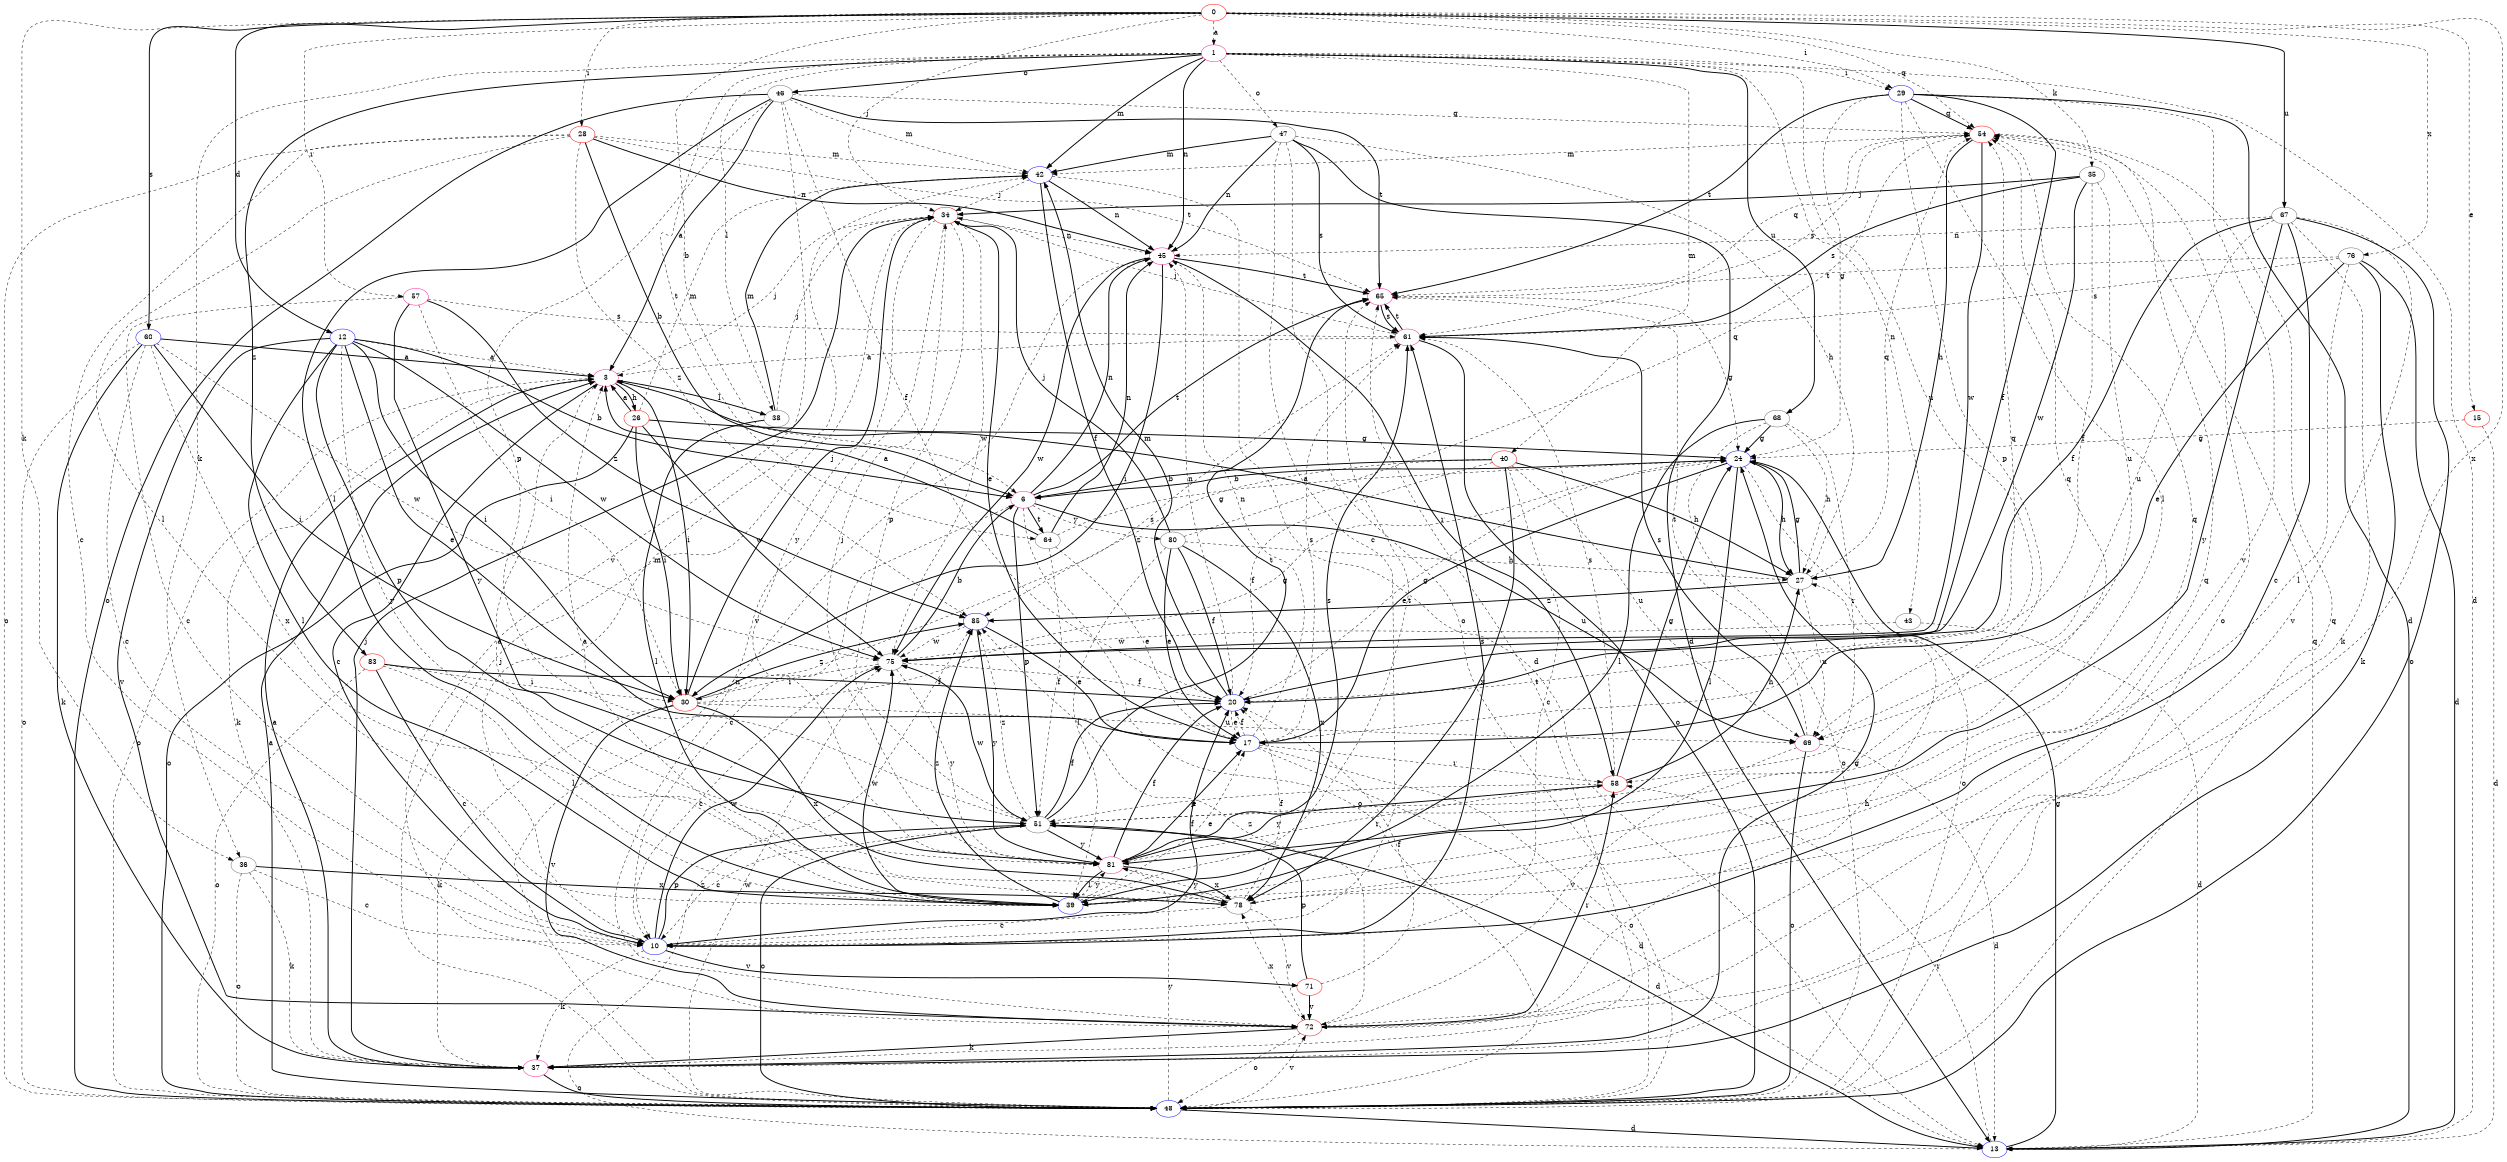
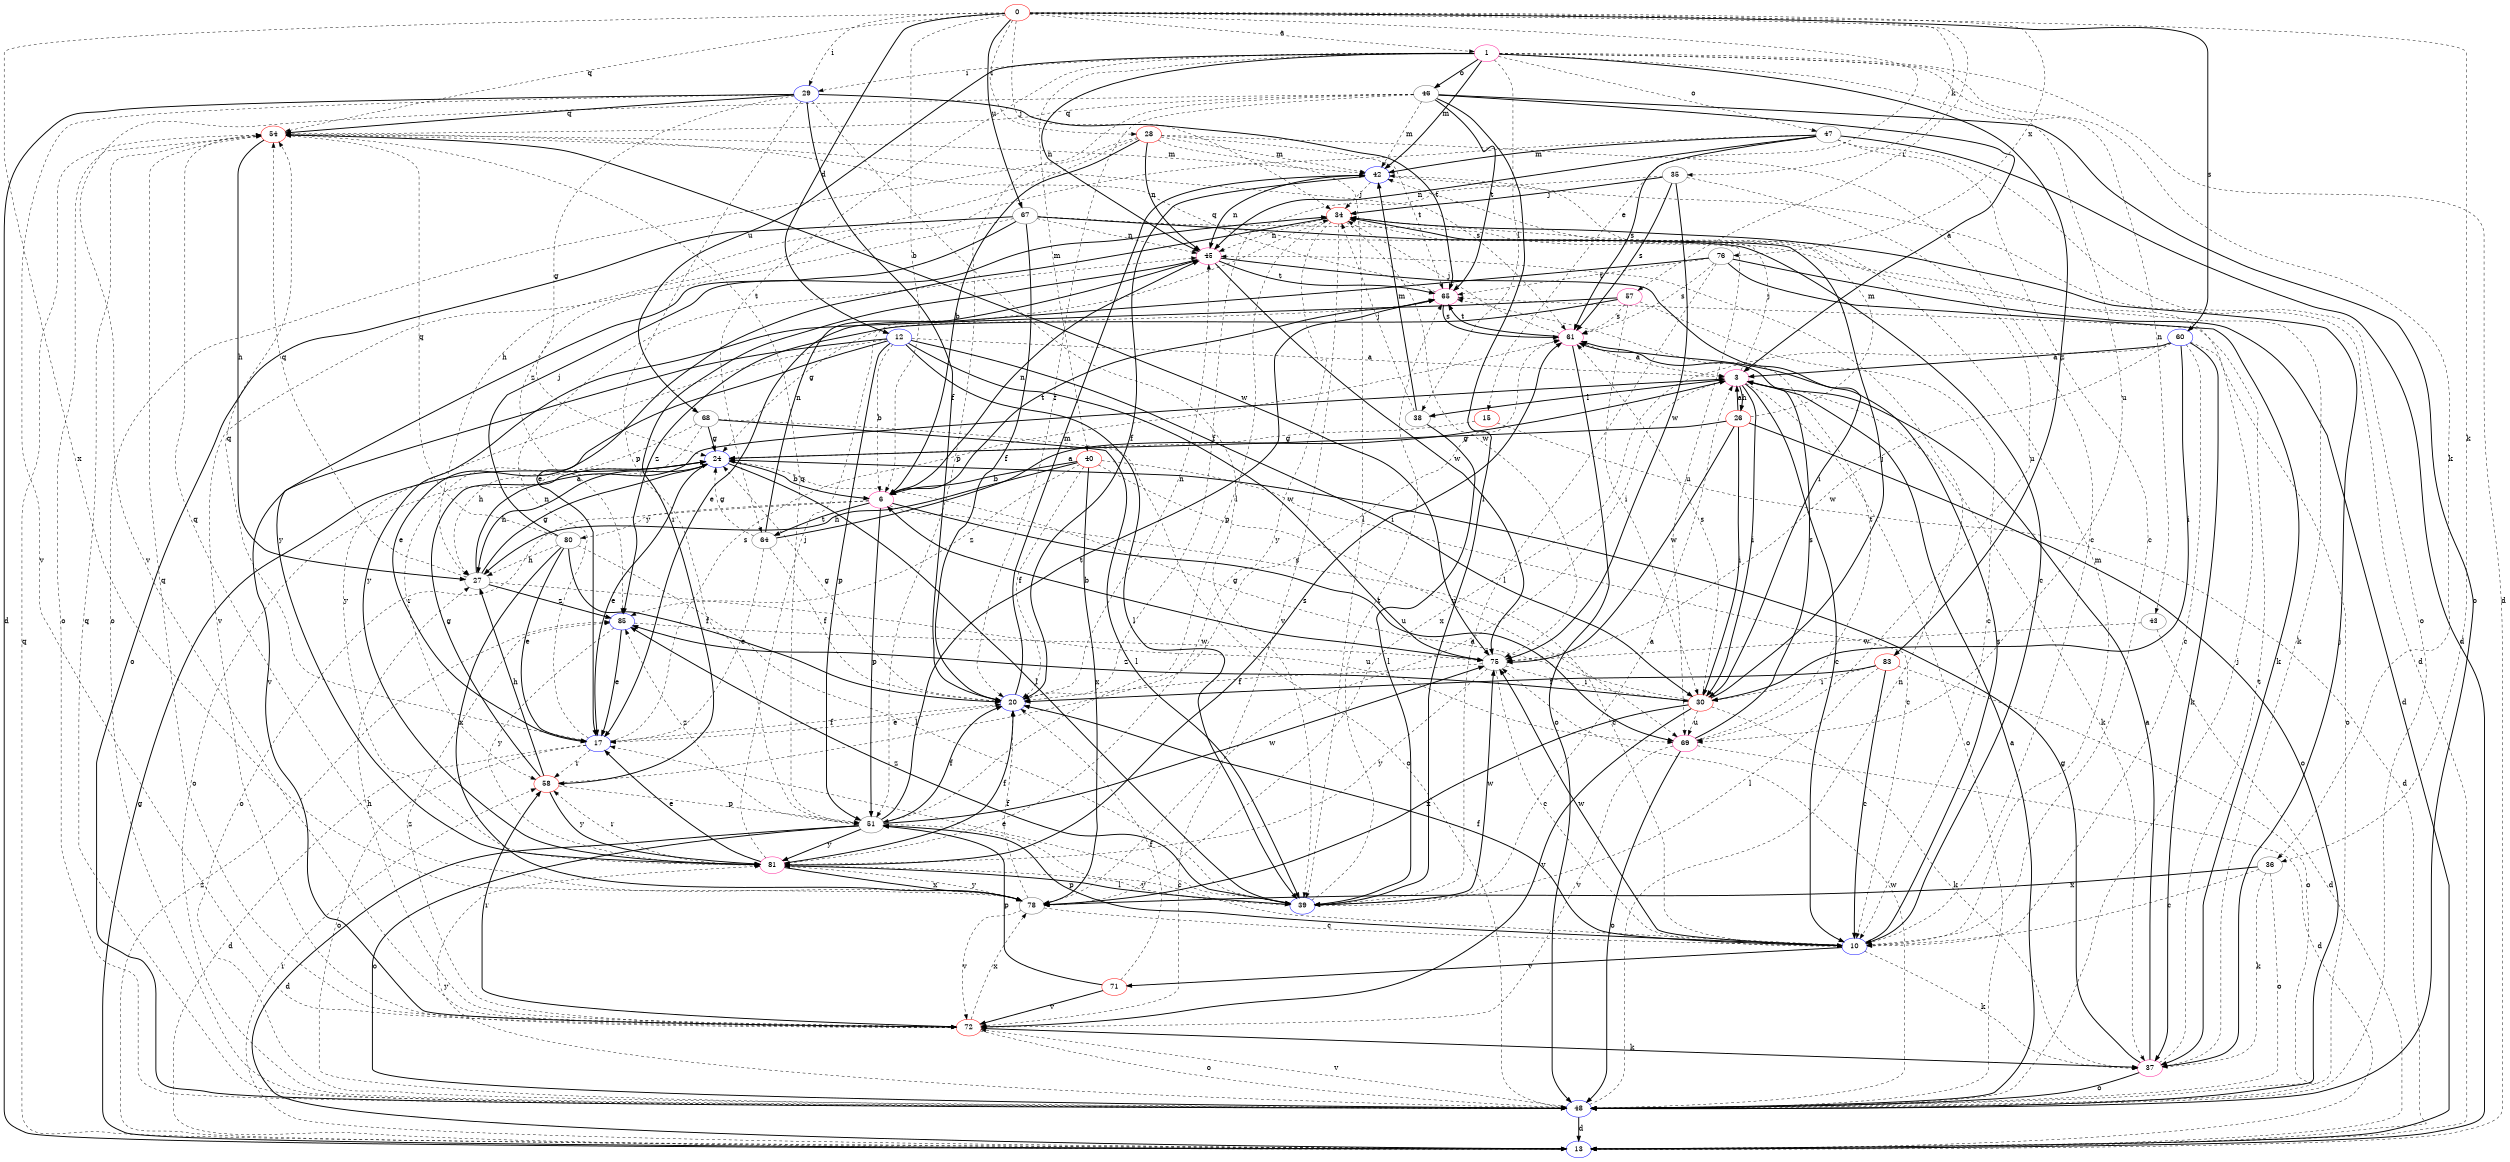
edge "12" -> "6": style bold -> dashed
edge "64" -> "51": now "64" -> "20"
edge "85" -> "81": style bold -> dashed
